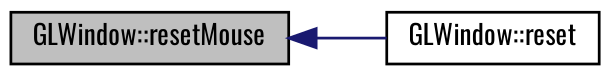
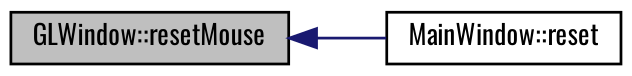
node "GLWindow::reset": label "GLWindow::reset" -> "MainWindow::reset"
